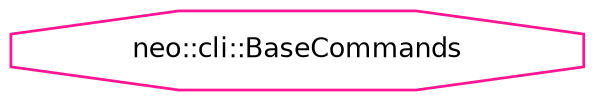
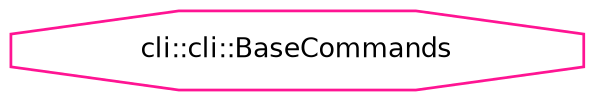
node "neo::cli::BaseCommands": label "neo::cli::BaseCommands" -> "cli::cli::BaseCommands"
